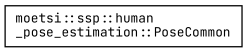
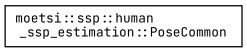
node "moetsi::ssp::human _pose_estimation::PoseCommon": label "moetsi::ssp::human _pose_estimation::PoseCommon" -> "moetsi::ssp::human _ssp_estimation::PoseCommon"
